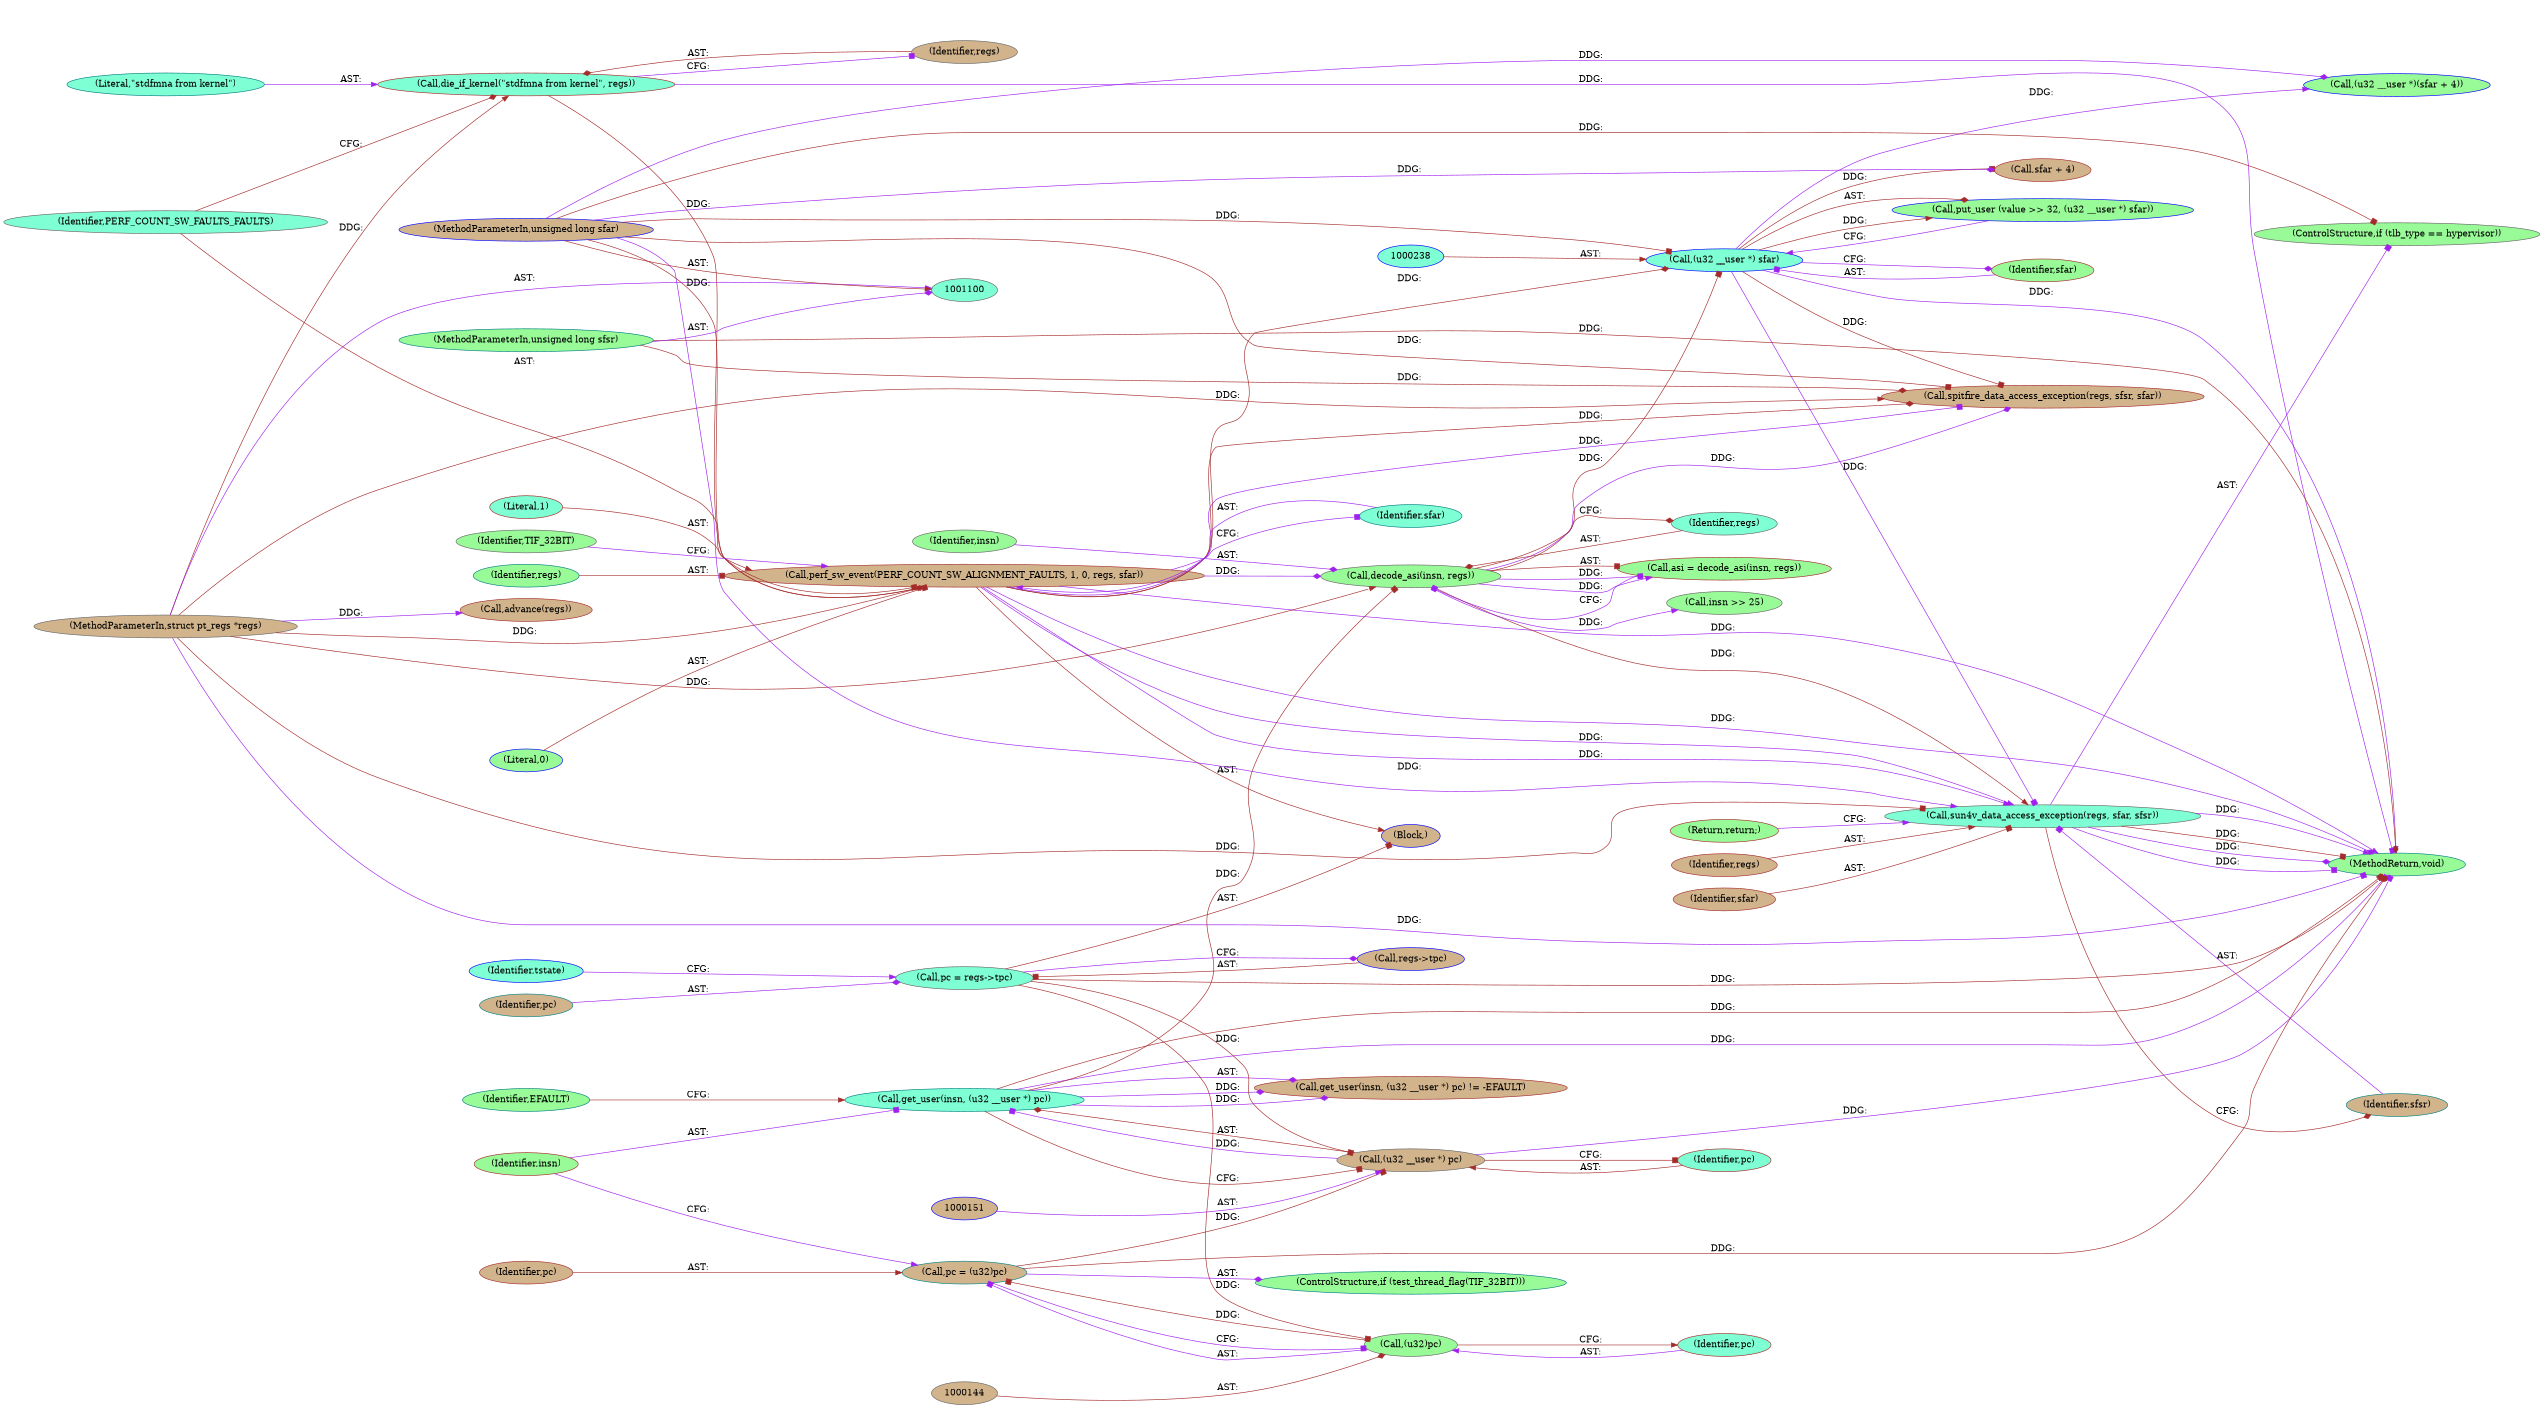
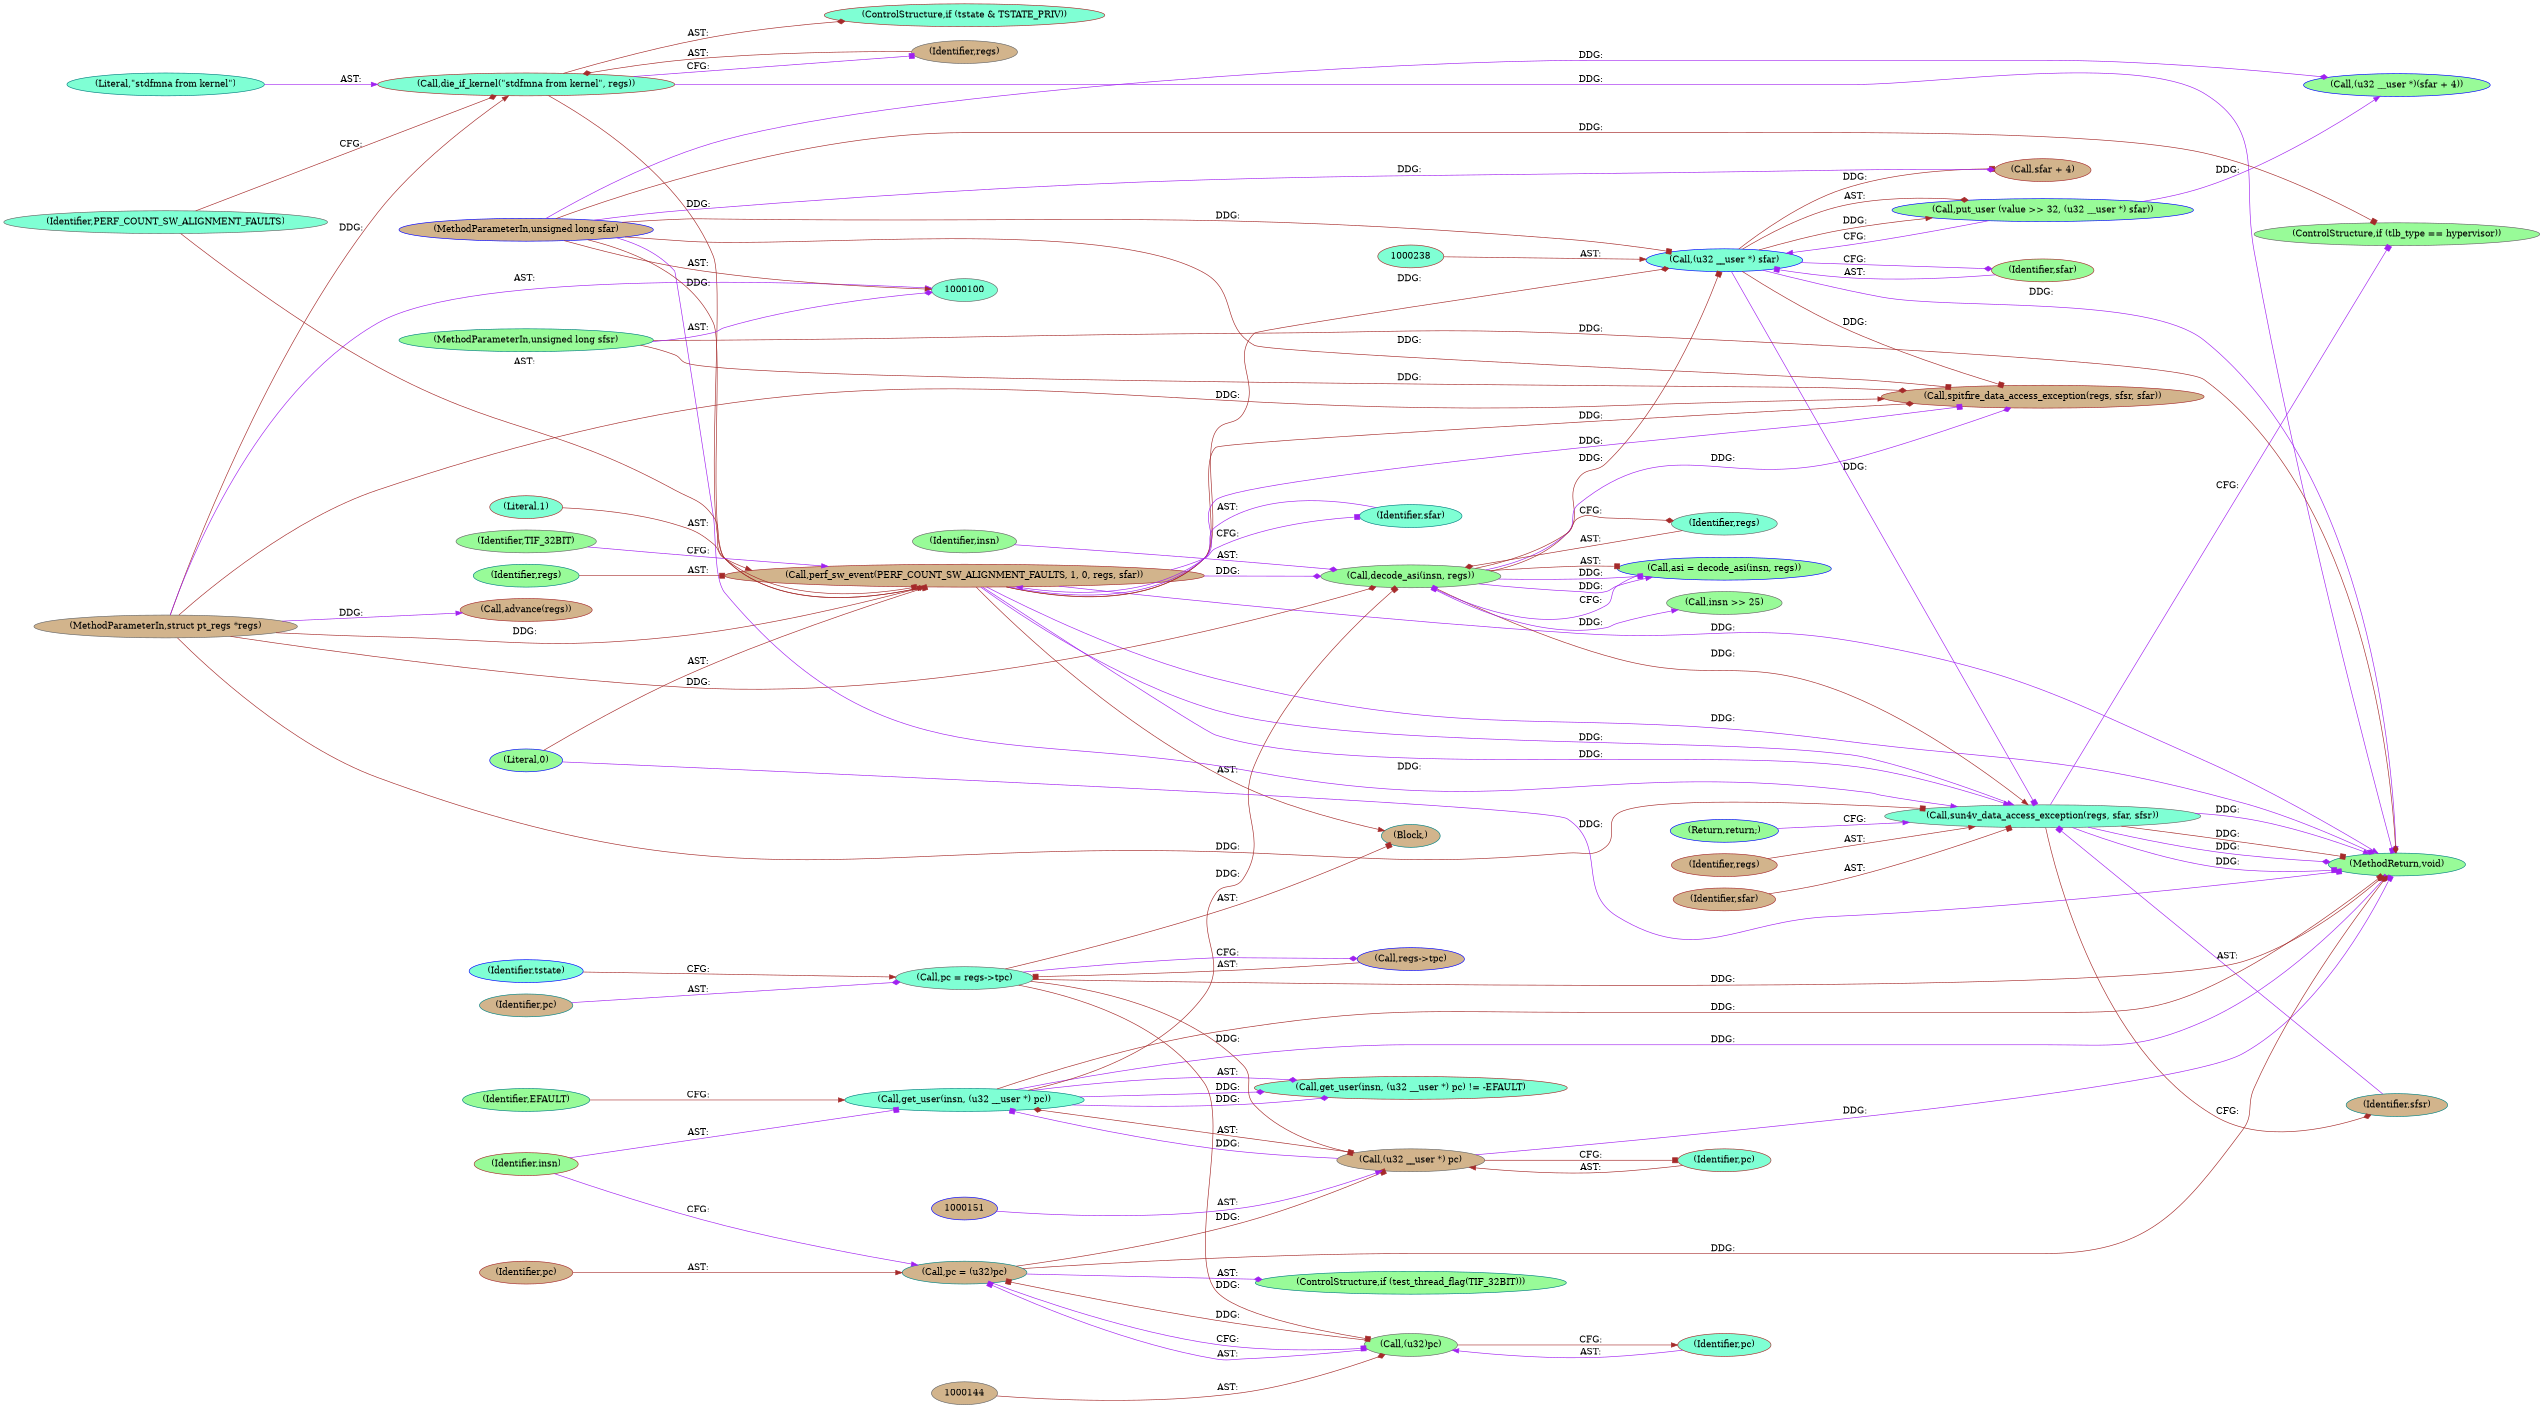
node "(ControlStructure,if (tstate & TSTATE_PRIV))": added
edge "(Call,(u32 __user *) sfar)" -> "(Call,(u32 __user *)(sfar + 4))": now "(Call,put_user (value >> 32, (u32 __user *) sfar))" -> "(Call,(u32 __user *)(sfar + 4))"
node "(Identifier,PERF_COUNT_SW_FAULTS_FAULTS)": label "(Identifier,PERF_COUNT_SW_FAULTS_FAULTS)" -> "(Identifier,PERF_COUNT_SW_ALIGNMENT_FAULTS)"
node "1000238": color blue -> brown
node "1001100": label "1001100" -> "1000100"
edge "(Call,sun4v_data_access_exception(regs, sfar, sfsr))" -> "(ControlStructure,if (tlb_type == hypervisor))": label "AST: " -> "CFG: "
node "(Call,asi = decode_asi(insn, regs))": color brown -> blue
edge "(MethodParameterIn,struct pt_regs *regs)" -> "(Call,decode_asi(insn, regs))": arrowhead normal -> diamond
node "(Return,return;)": color brown -> blue
node "(Block,)": color blue -> teal
edge "(MethodParameterIn,struct pt_regs *regs)" -> "(MethodReturn,void)": now "(Literal,0)" -> "(MethodReturn,void)"
edge "(Identifier,tstate)" -> "(Call,pc = regs->tpc)": color purple -> brown
edge "(Call,pc = regs->tpc)" -> "(MethodReturn,void)": arrowhead box -> diamond
node "(Call,get_user(insn, (u32 __user *) pc) != -EFAULT)": fillcolor tan -> aquamarine
edge "(Call,get_user(insn, (u32 __user *) pc))" -> "(Call,(u32 __user *) pc)": removed, label "CFG:"
